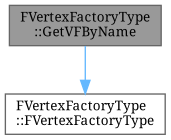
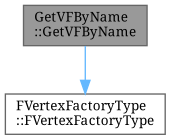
node "FVertexFactoryType ::GetVFByName": label "FVertexFactoryType ::GetVFByName" -> "GetVFByName ::GetVFByName"
